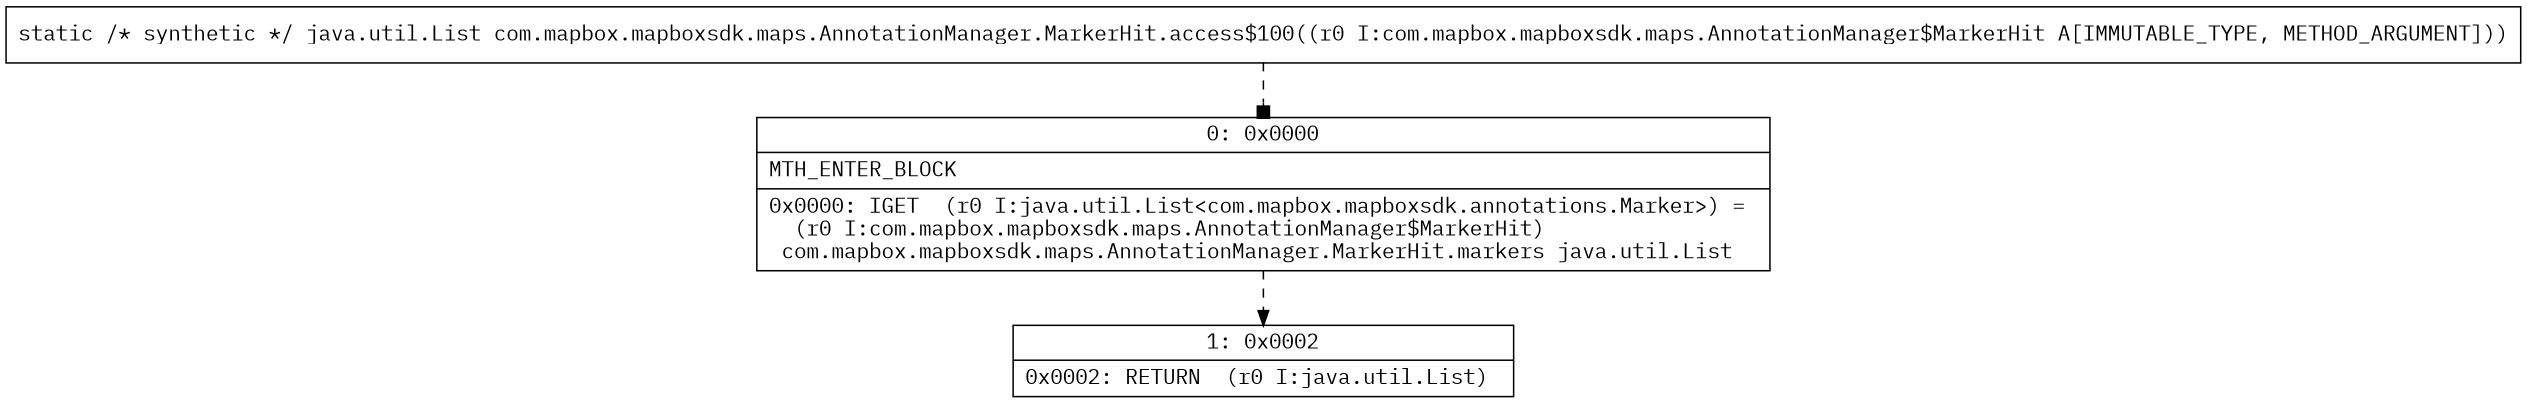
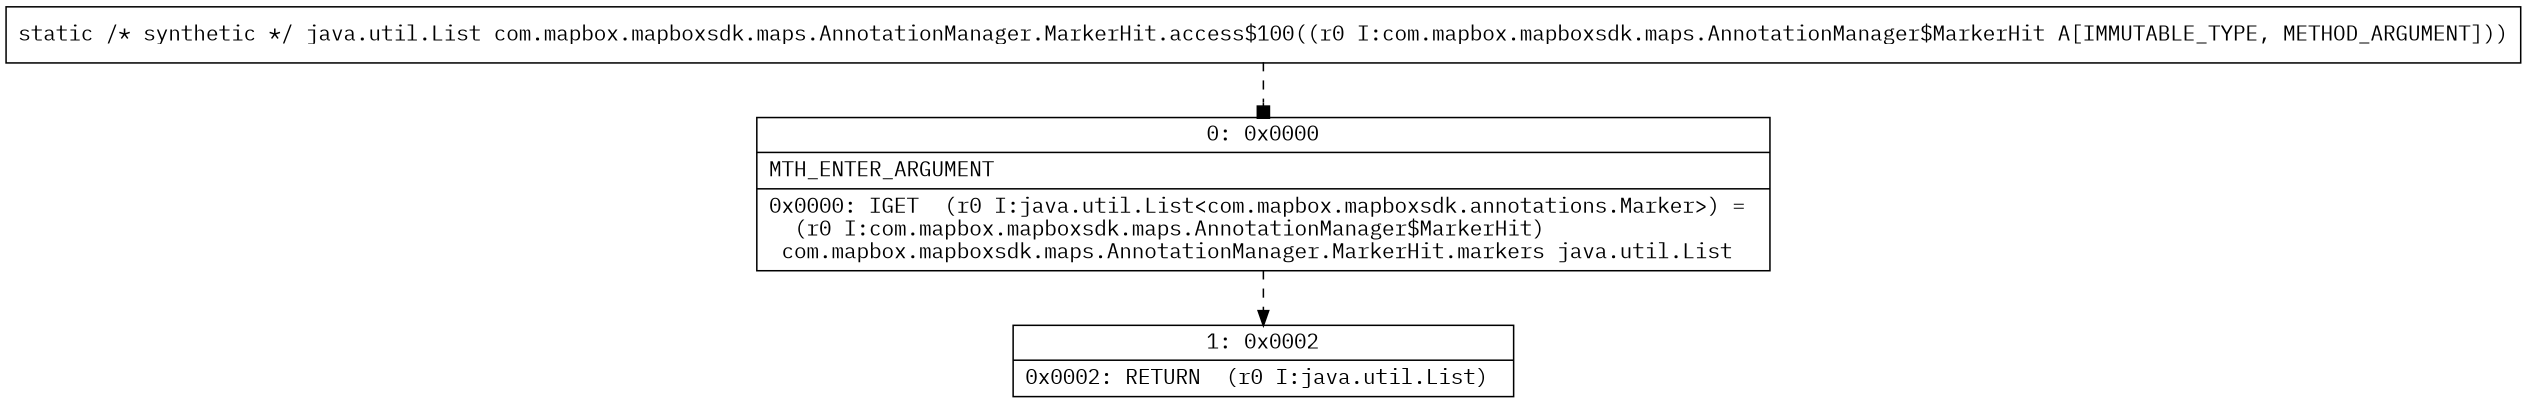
node "0: 0x0000": text "MTH_ENTER_BLOCK" -> "MTH_ENTER_ARGUMENT"
